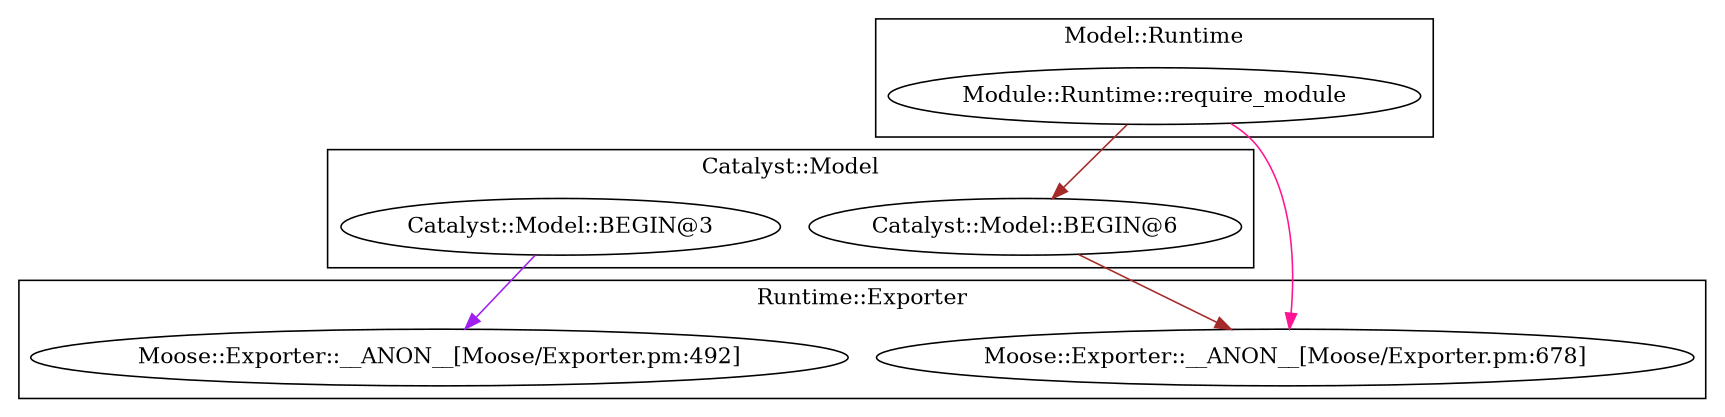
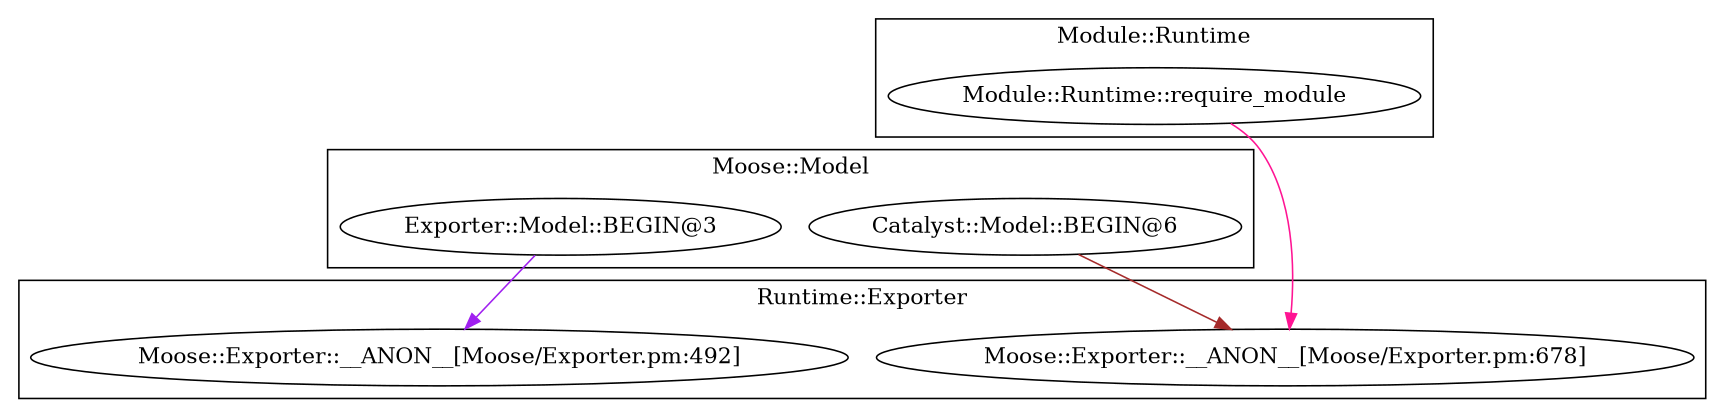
cluster "Model::Runtime": label "Model::Runtime" -> "Module::Runtime"
edge "Module::Runtime::require_module" -> "Catalyst::Model::BEGIN@6": removed
cluster "Catalyst::Model": label "Catalyst::Model" -> "Moose::Model"
node "Catalyst::Model::BEGIN@3": label "Catalyst::Model::BEGIN@3" -> "Exporter::Model::BEGIN@3"
